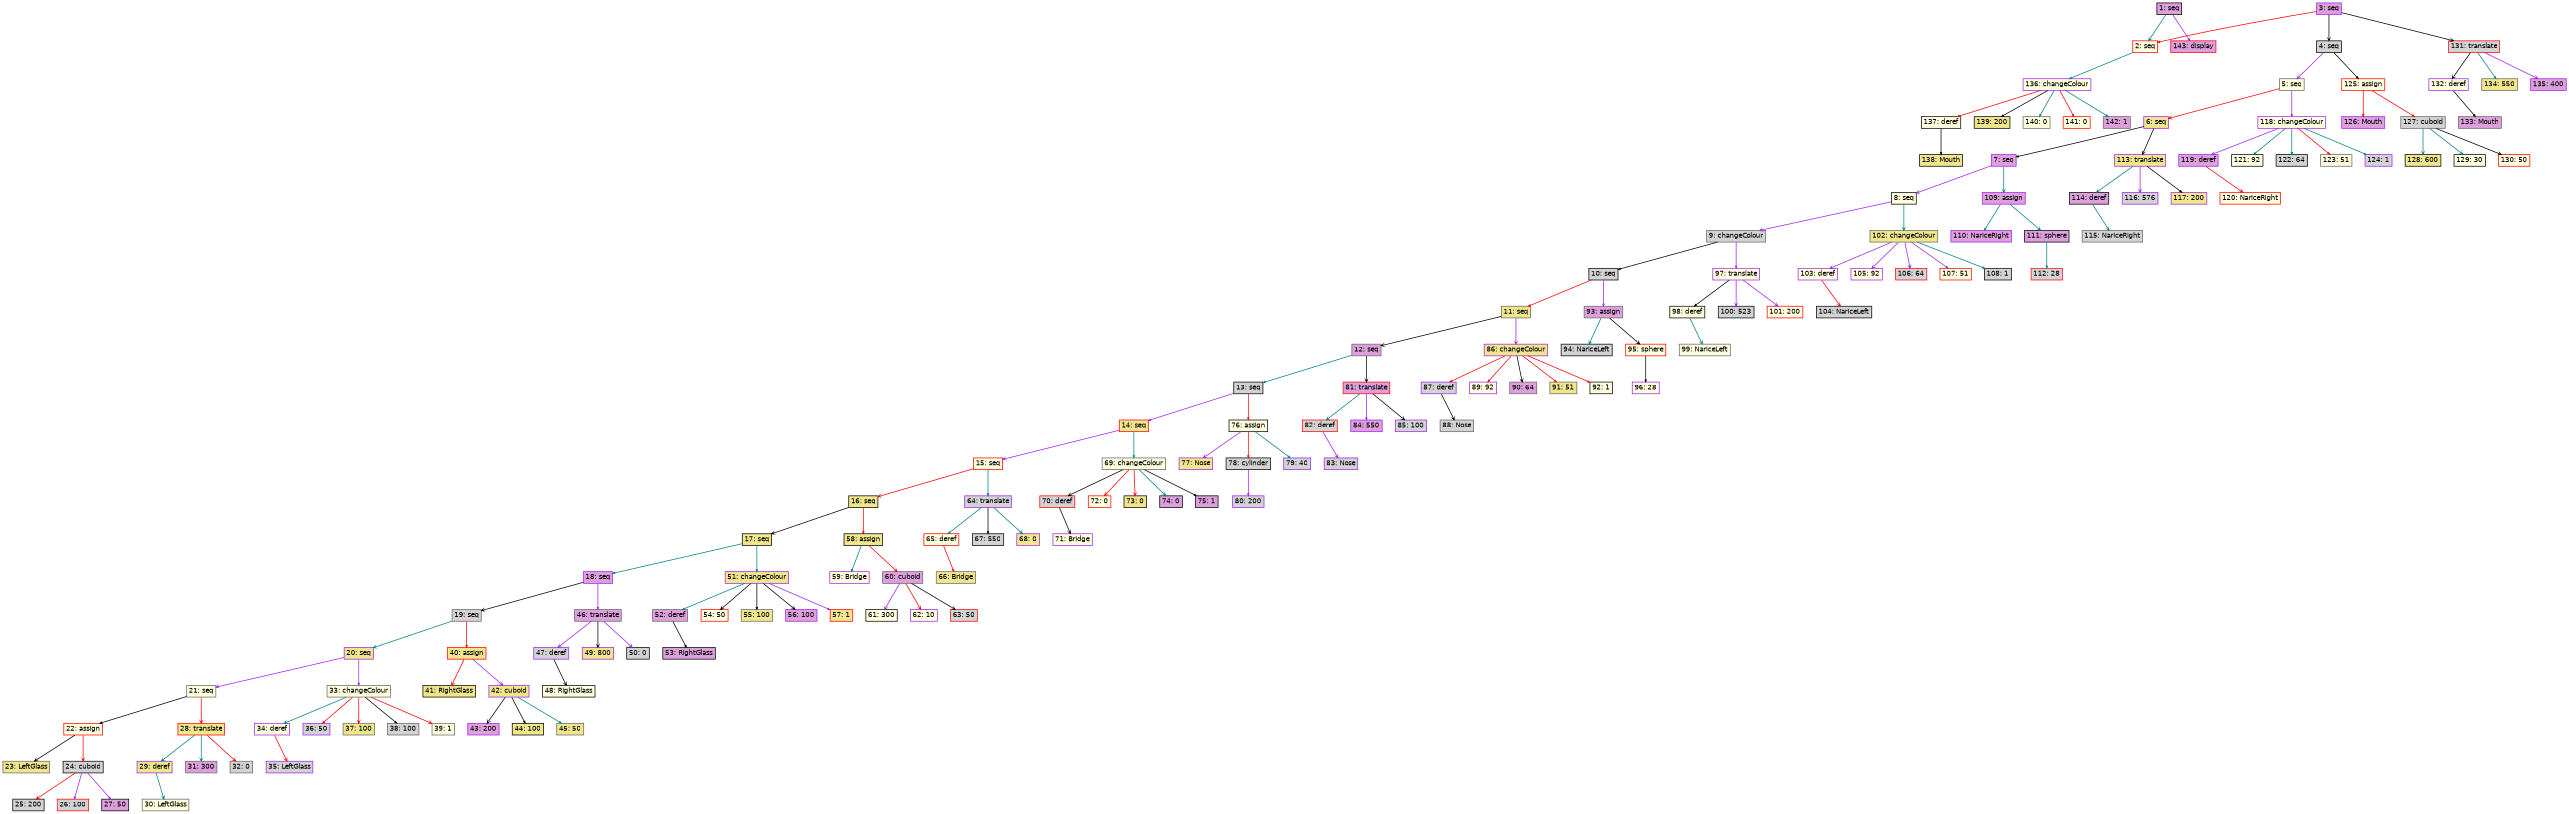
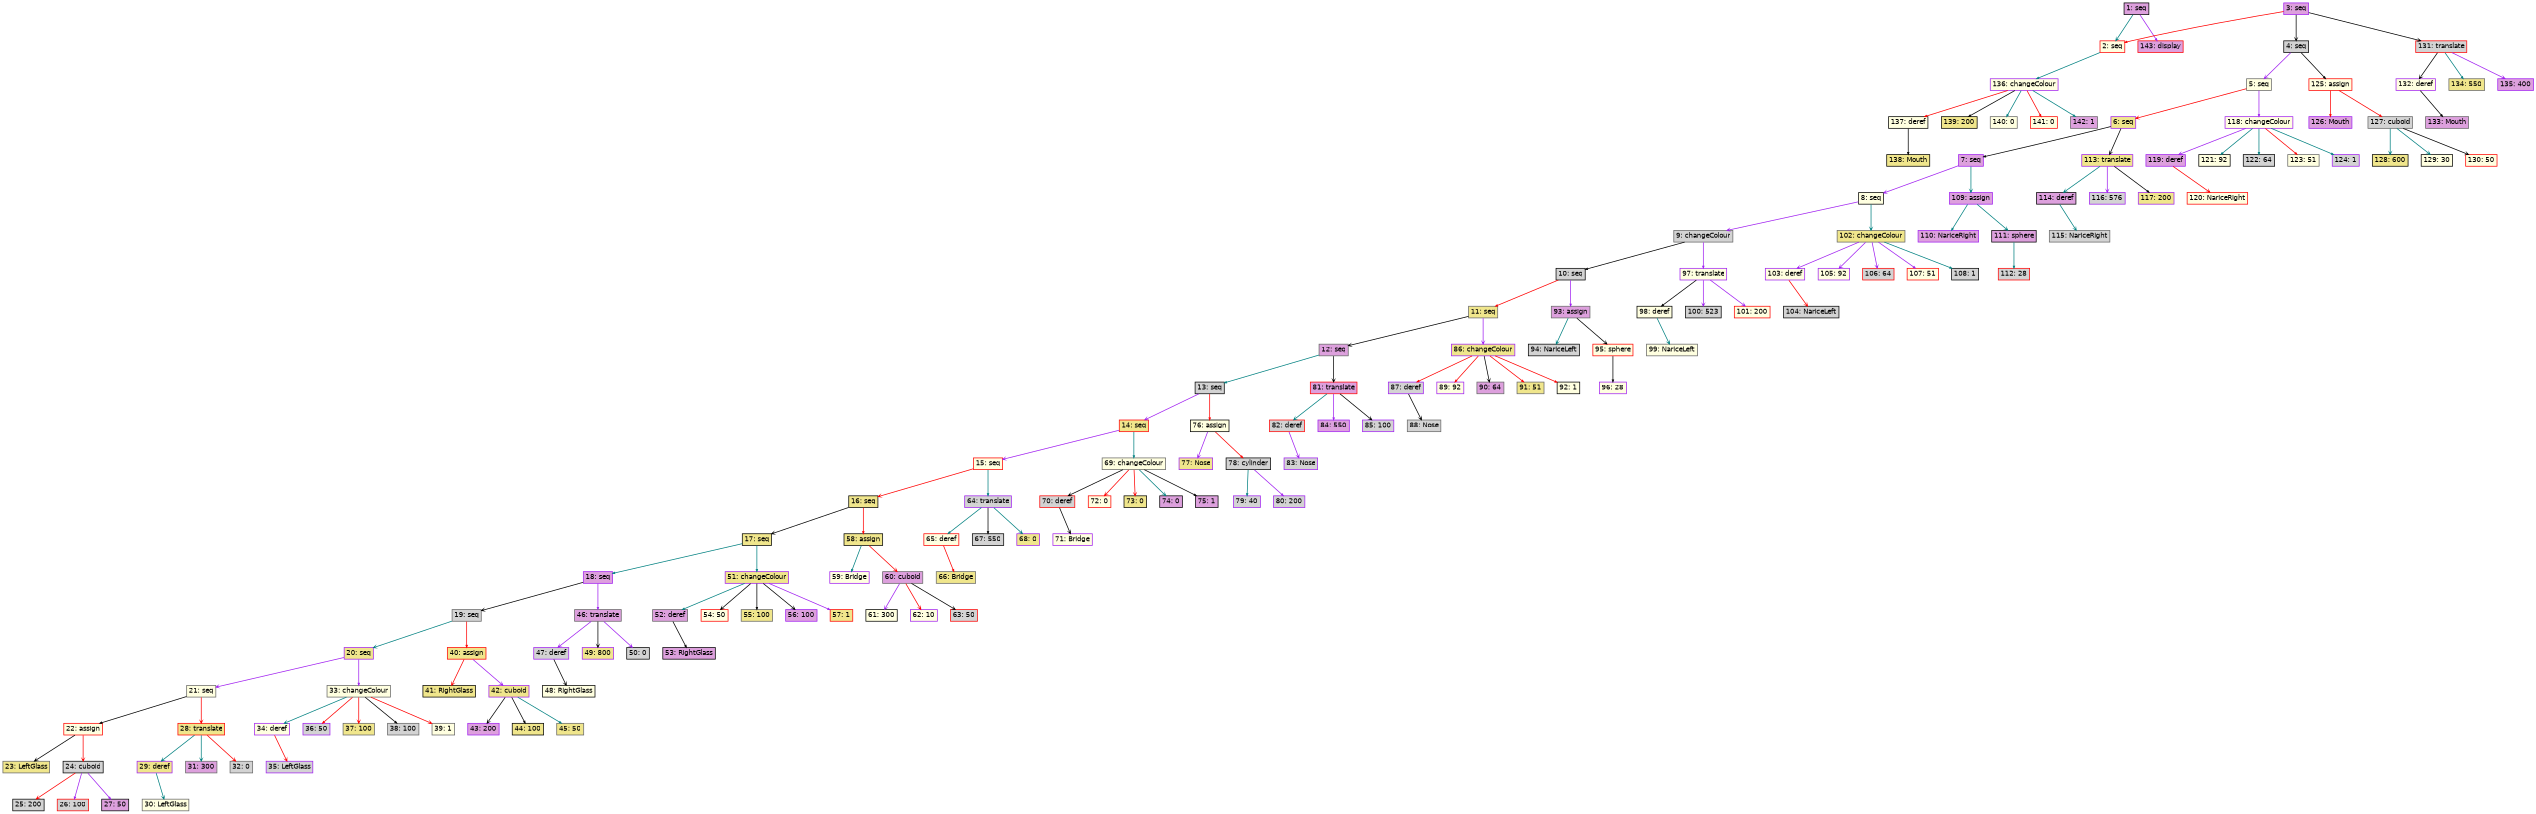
edge "13: seq" -> "14: seq": arrowhead normal -> vee
edge "76: assign" -> "79: 40": now "78: cylinder" -> "79: 40"
